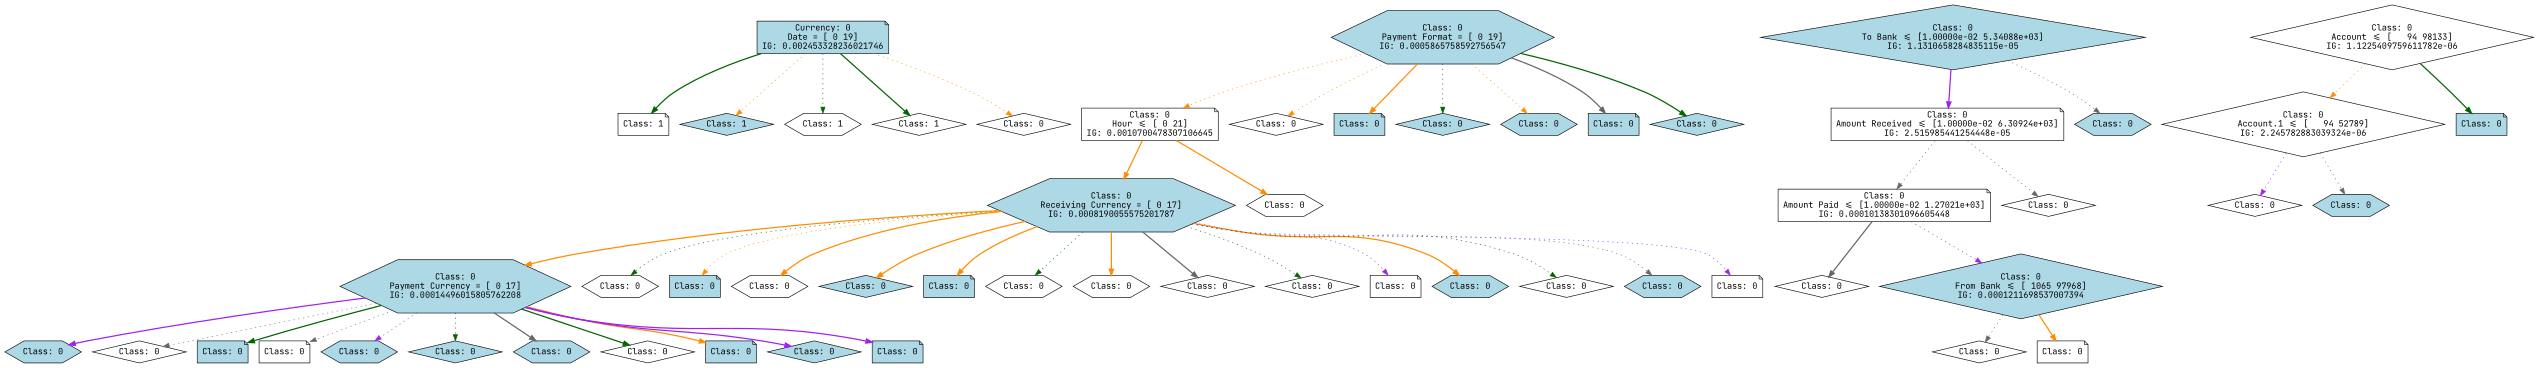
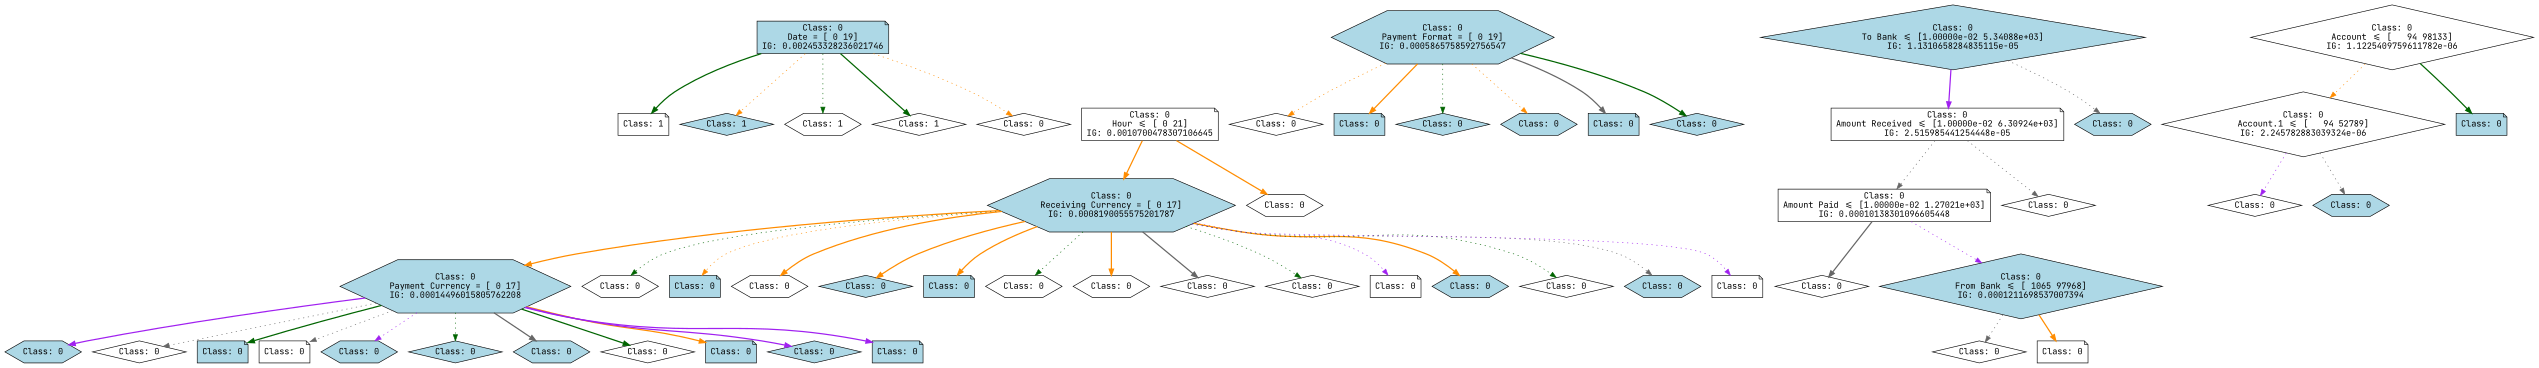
node "Currency: 0 Date = [ 0 19] IG: 0.002453328236021746": label "Currency: 0 Date = [ 0 19] IG: 0.002453328236021746" -> "Class: 0 Date = [ 0 19] IG: 0.002453328236021746"
edge "Class: 0 Payment Format = [ 0 19] IG: 0.0005865758592756547" -> "Class: 0 Hour <= [ 0 21] IG: 0.0010700478307106645": removed
